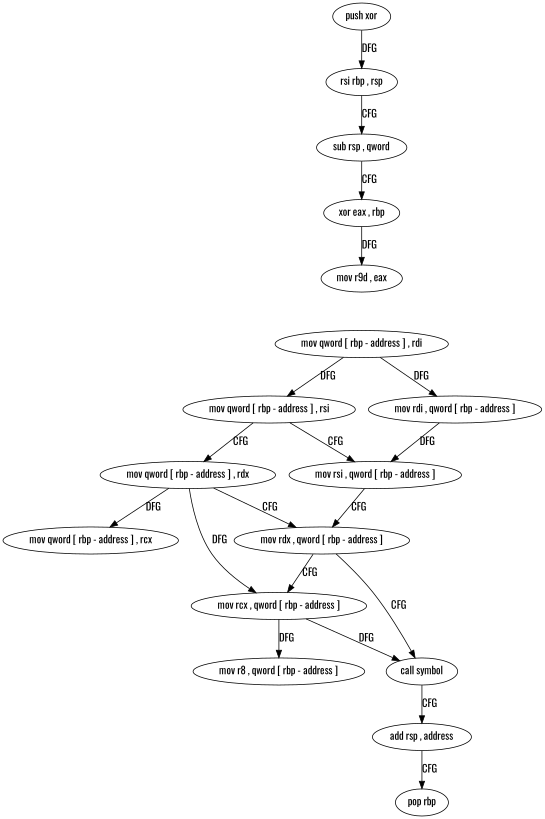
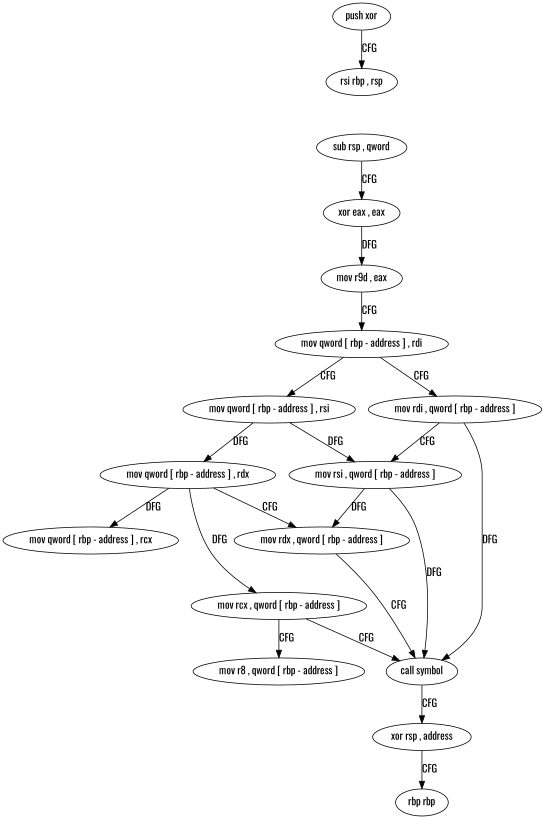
edge "push xor" -> "rsi rbp , rsp": label "DFG" -> "CFG"
edge "rsi rbp , rsp" -> "sub rsp , qword": removed, label "CFG"
node "xor eax , rbp": label "xor eax , rbp" -> "xor eax , eax"
edge "mov r9d , eax" -> "mov qword [ rbp - address ] , rdi": added, label "CFG"
edge "mov qword [ rbp - address ] , rdi" -> "mov qword [ rbp - address ] , rsi": label "DFG" -> "CFG"
edge "mov qword [ rbp - address ] , rdi" -> "mov rdi , qword [ rbp - address ]": label "DFG" -> "CFG"
edge "mov qword [ rbp - address ] , rsi" -> "mov qword [ rbp - address ] , rdx": label "CFG" -> "DFG"
edge "mov qword [ rbp - address ] , rsi" -> "mov rsi , qword [ rbp - address ]": label "CFG" -> "DFG"
edge "mov rdi , qword [ rbp - address ]" -> "mov rsi , qword [ rbp - address ]": label "DFG" -> "CFG"
edge "mov rsi , qword [ rbp - address ]" -> "mov rdx , qword [ rbp - address ]": label "CFG" -> "DFG"
edge "mov rdi , qword [ rbp - address ]" -> "call symbol": added, label "DFG"
edge "mov rsi , qword [ rbp - address ]" -> "call symbol": added, label "DFG"
edge "mov rdx , qword [ rbp - address ]" -> "mov rcx , qword [ rbp - address ]": removed, label "CFG"
edge "mov rcx , qword [ rbp - address ]" -> "mov r8 , qword [ rbp - address ]": label "DFG" -> "CFG"
edge "mov rcx , qword [ rbp - address ]" -> "call symbol": label "DFG" -> "CFG"
node "add rsp , address": label "add rsp , address" -> "xor rsp , address"
node "pop rbp": label "pop rbp" -> "rbp rbp"
